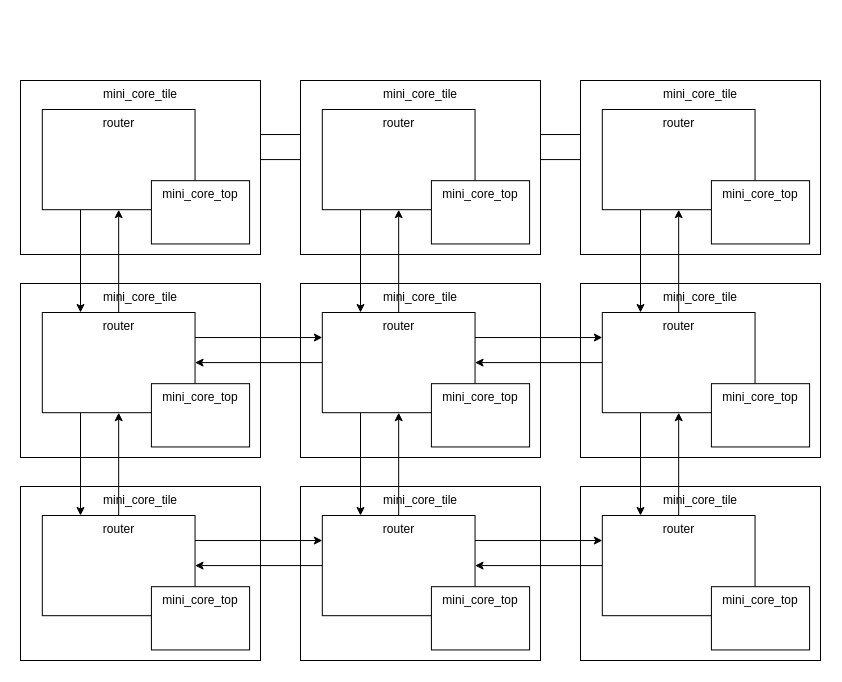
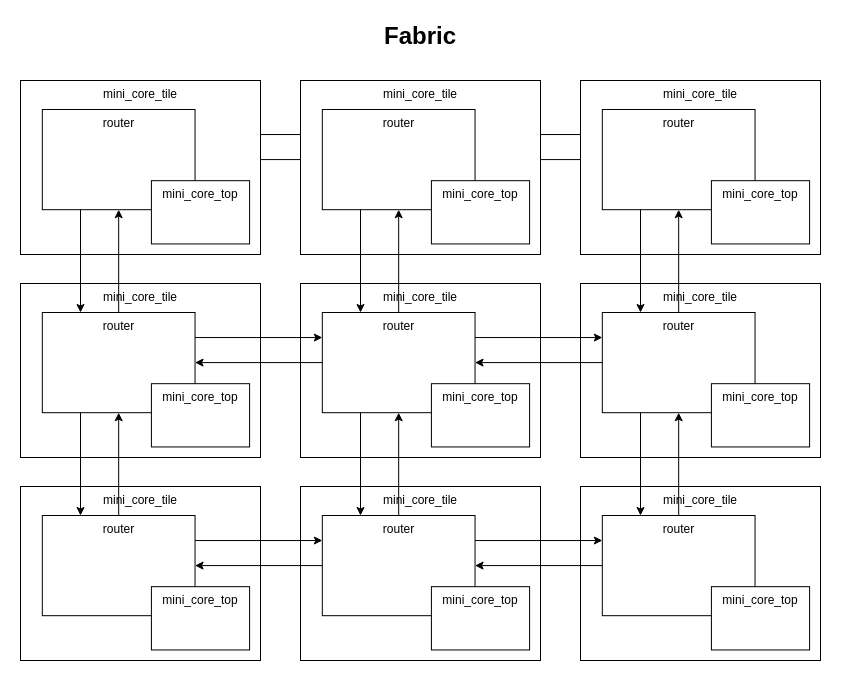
node "Fabric": added
